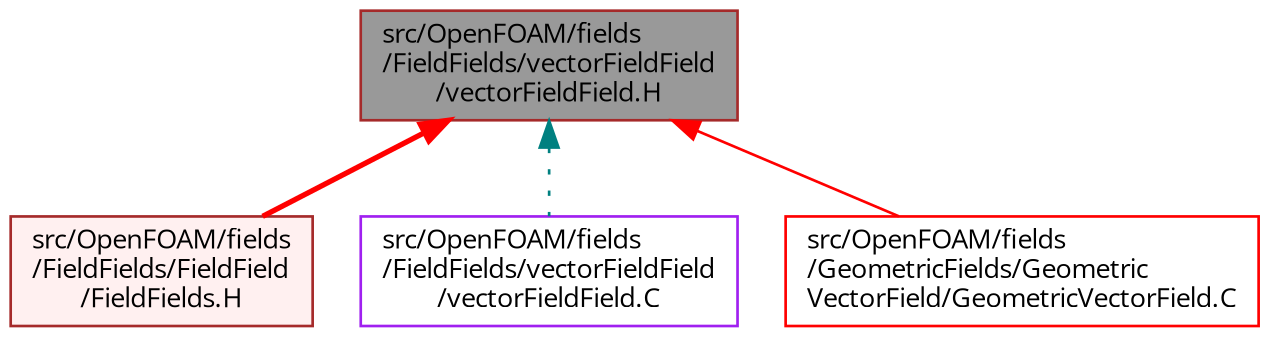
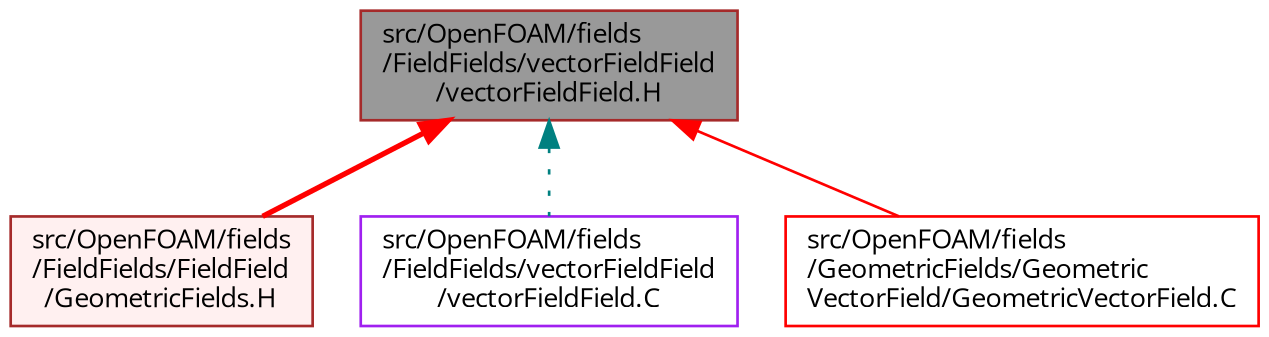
node "src/OpenFOAM/fields /FieldFields/FieldField /FieldFields.H": label "src/OpenFOAM/fields /FieldFields/FieldField /FieldFields.H" -> "src/OpenFOAM/fields /FieldFields/FieldField /GeometricFields.H"
